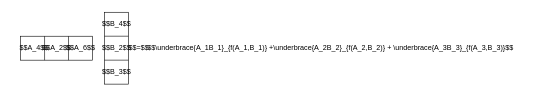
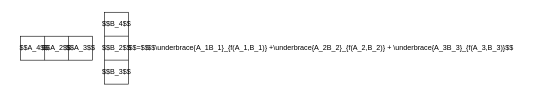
node "$$A_6$$": label "$$A_6$$" -> "$$A_3$$"
